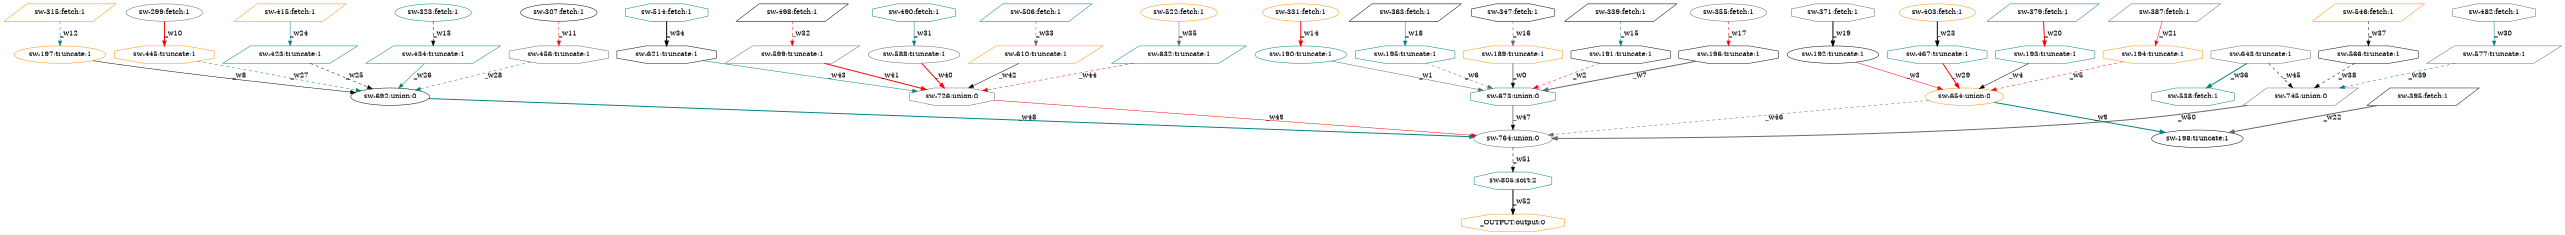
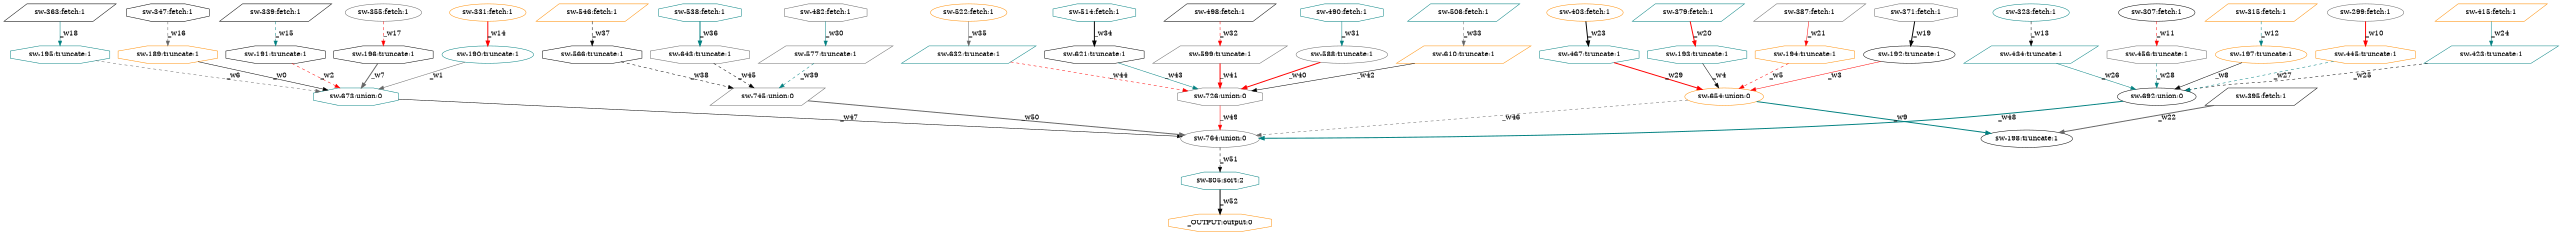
edge "sw-643:truncate:1" -> "sw-538:fetch:1": reversed
